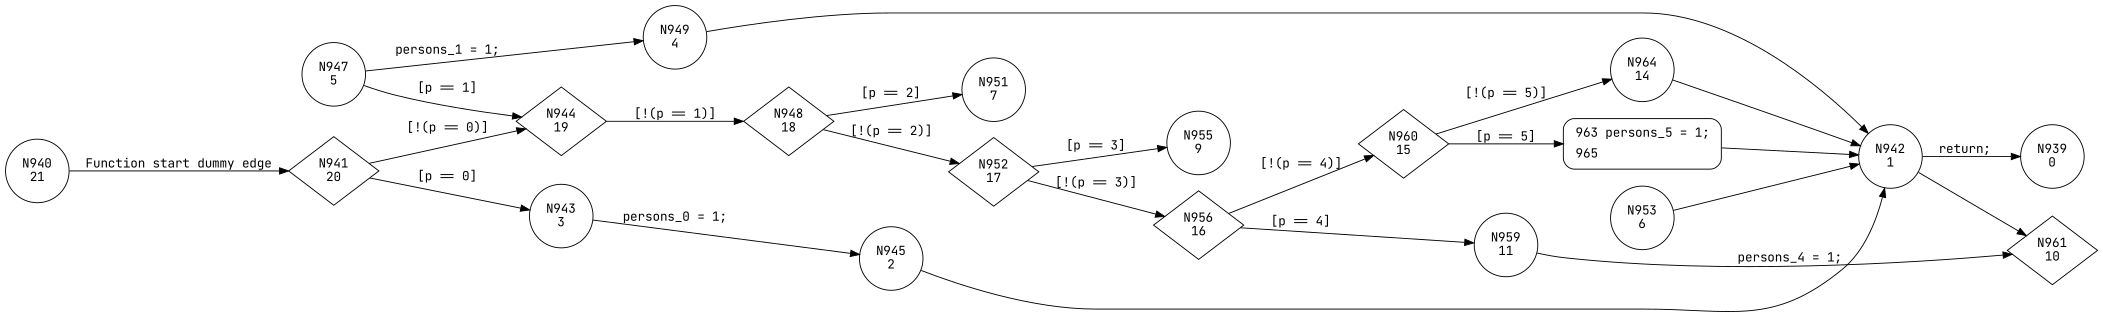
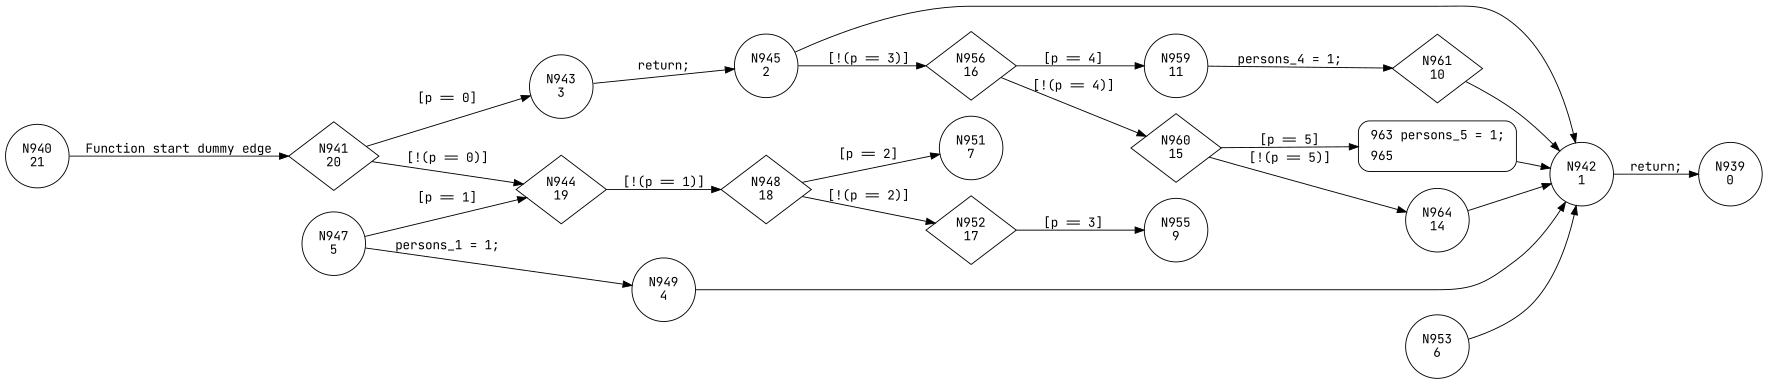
edge "N952 17" -> "N956 16": now "N945 2" -> "N956 16"
edge "N942 1" -> "N961 10": reversed
edge "N943 3" -> "N945 2": label "persons_0 = 1;" -> "return;"
